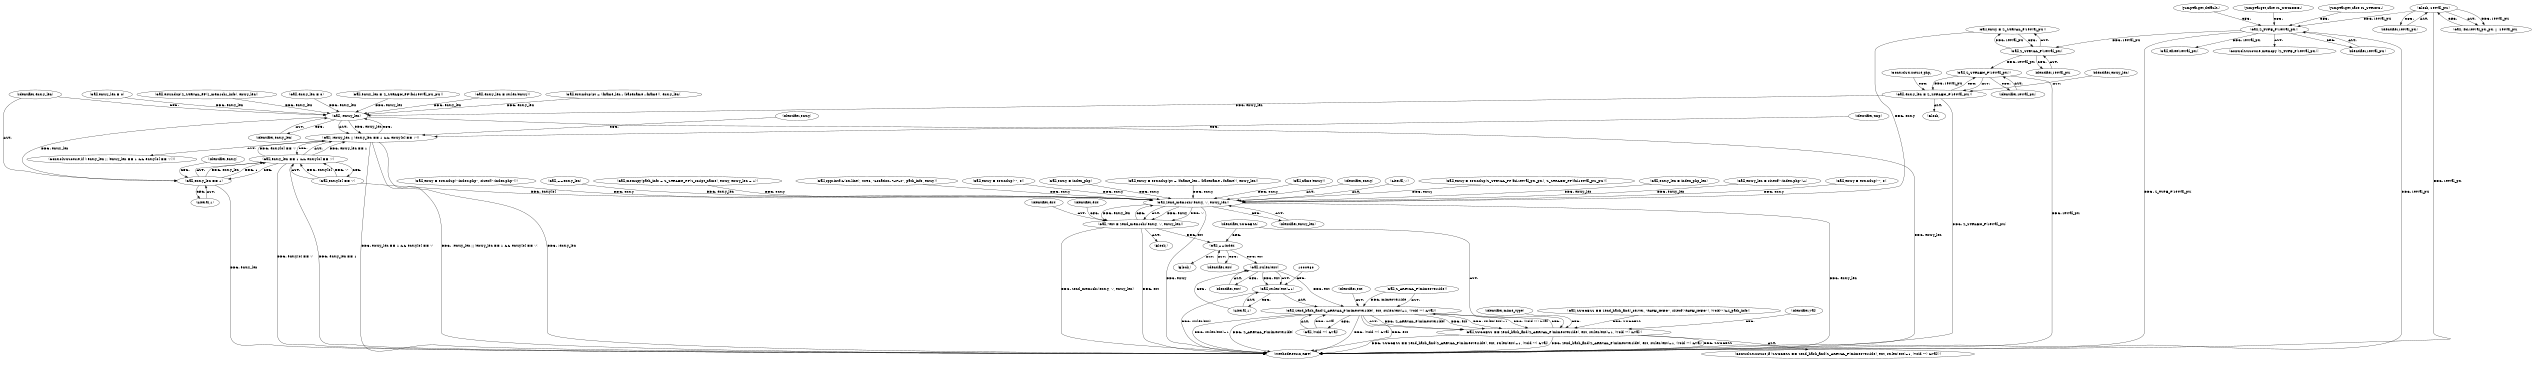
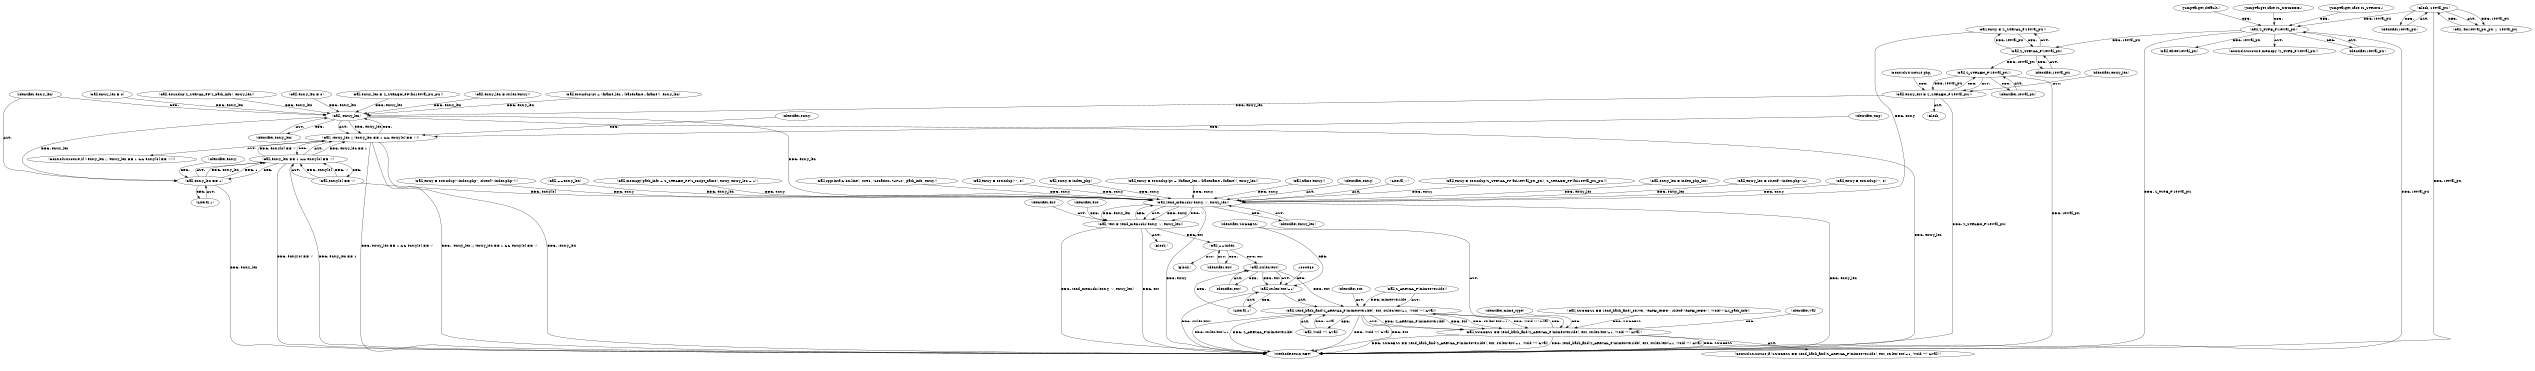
node "(Call,estrndup(Z_STRVAL_PP(z_memrchr_info), entry_len))": label "(Call,estrndup(Z_STRVAL_PP(z_memrchr_info), entry_len))" -> "(Call,estrndup(Z_STRVAL_PP(z_path_info), entry_len))"
node "(Call,entry_len = Z_STRLEN_P(retval_ptr))": label "(Call,entry_len = Z_STRLEN_P(retval_ptr))" -> "(Call,entry_ext = Z_STRLEN_P(retval_ptr))"
edge "(Call,!entry_len)" -> "(Call,zend_memrchr(entry, '.', entry_len))": added, label "DDG: entry_len"
edge "(Identifier,SUCCESS)" -> "(Call,++index)": now "(Identifier,SUCCESS)" -> "(Call,strlen(ext)+1)"
